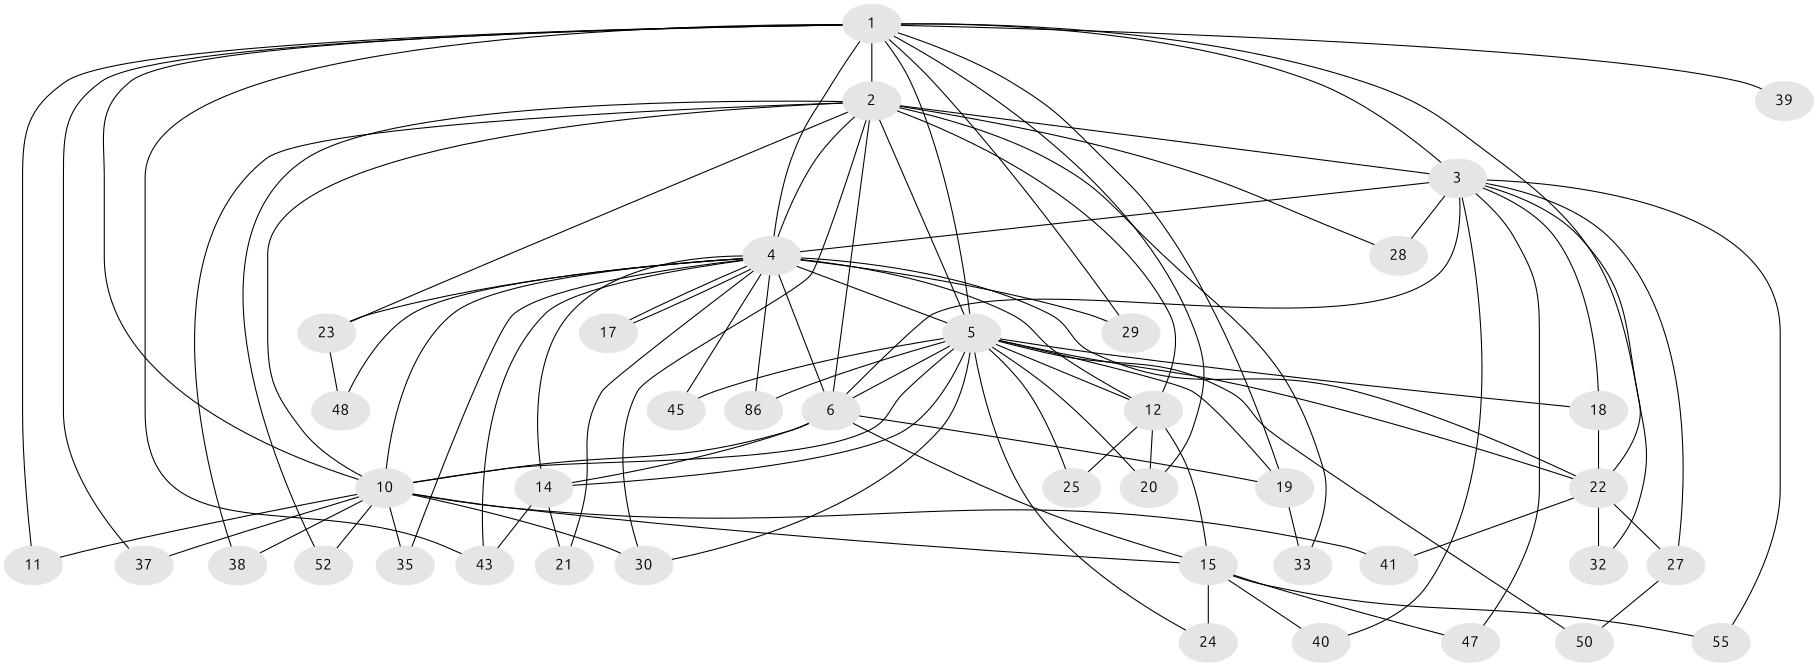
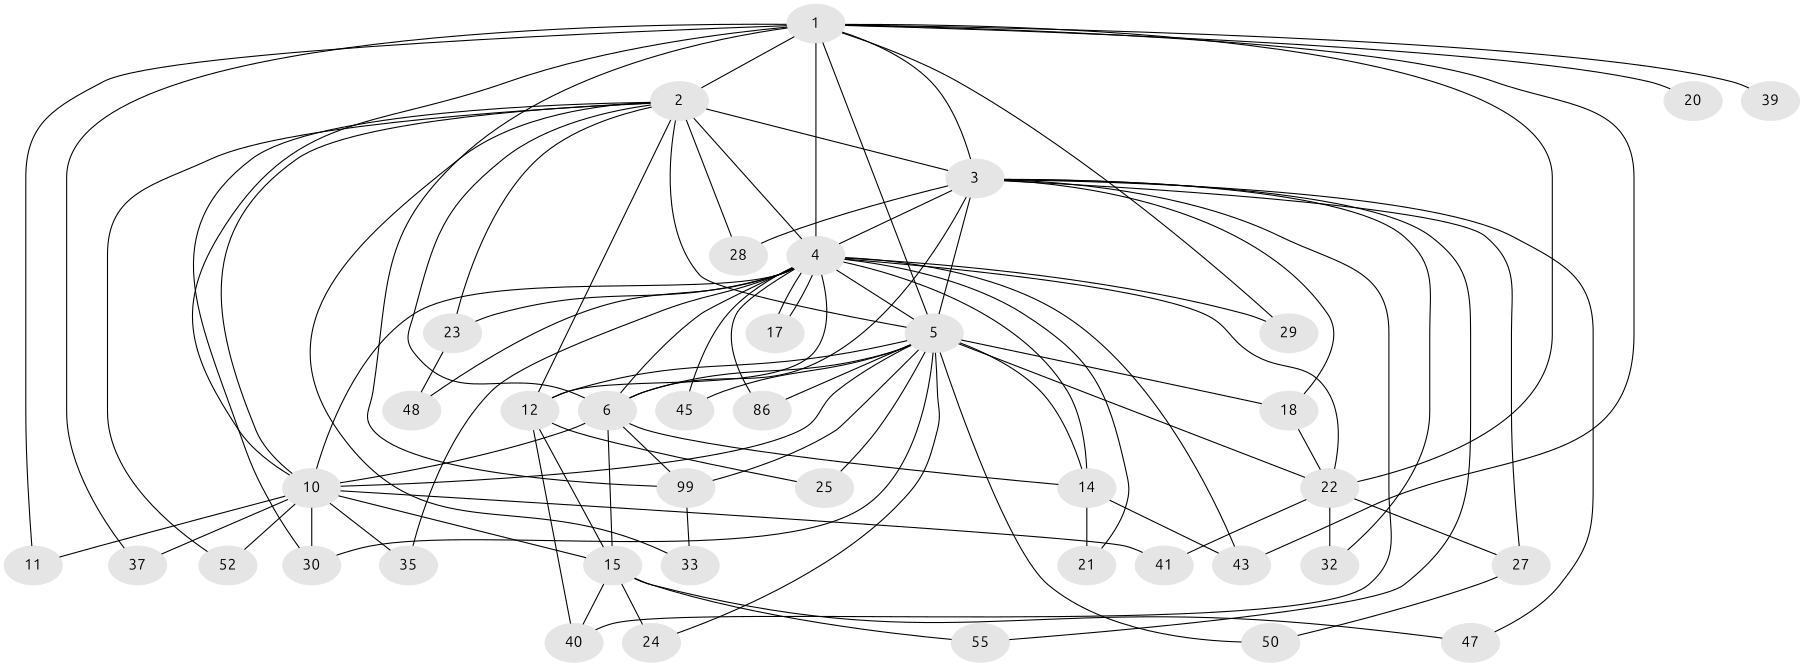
edge "5" -- "20": now "5" -- "3"
edge "12" -- "20": now "12" -- "40"
node "19": label "19" -> "99"
node "38": removed
